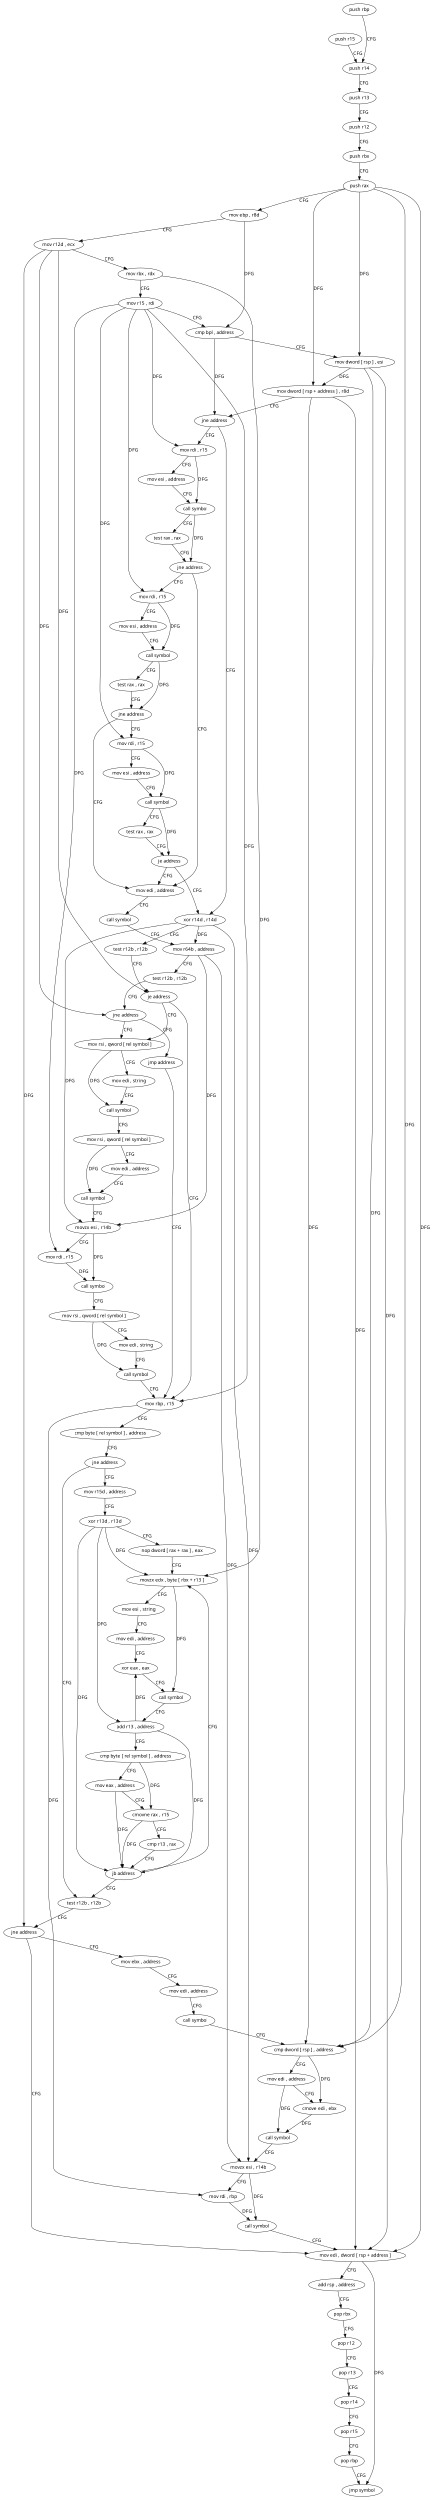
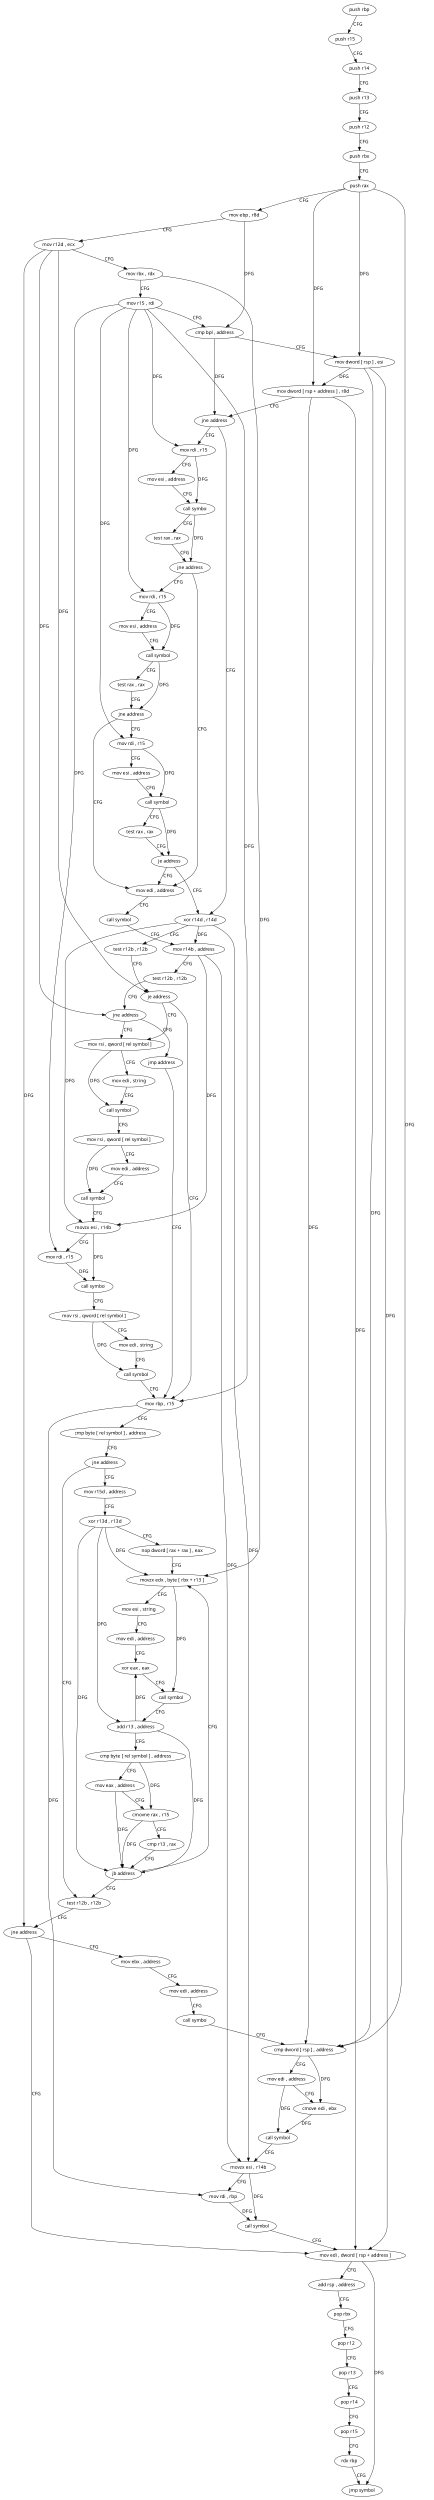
edge "push rbp" -> "push r14": now "push rbp" -> "push r15"
node "mov r64b , address": label "mov r64b , address" -> "mov r14b , address"
edge "push rax" -> "mov edi , dword [ rsp + address ]": removed, label "DFG"
node "pop rbp": label "pop rbp" -> "rdx rbp"
